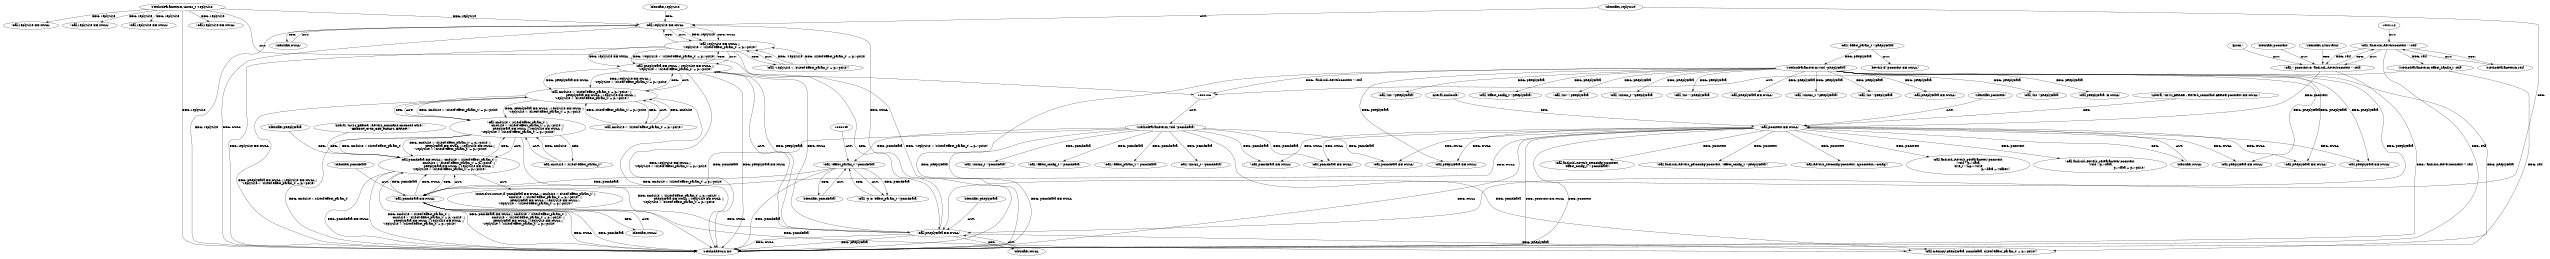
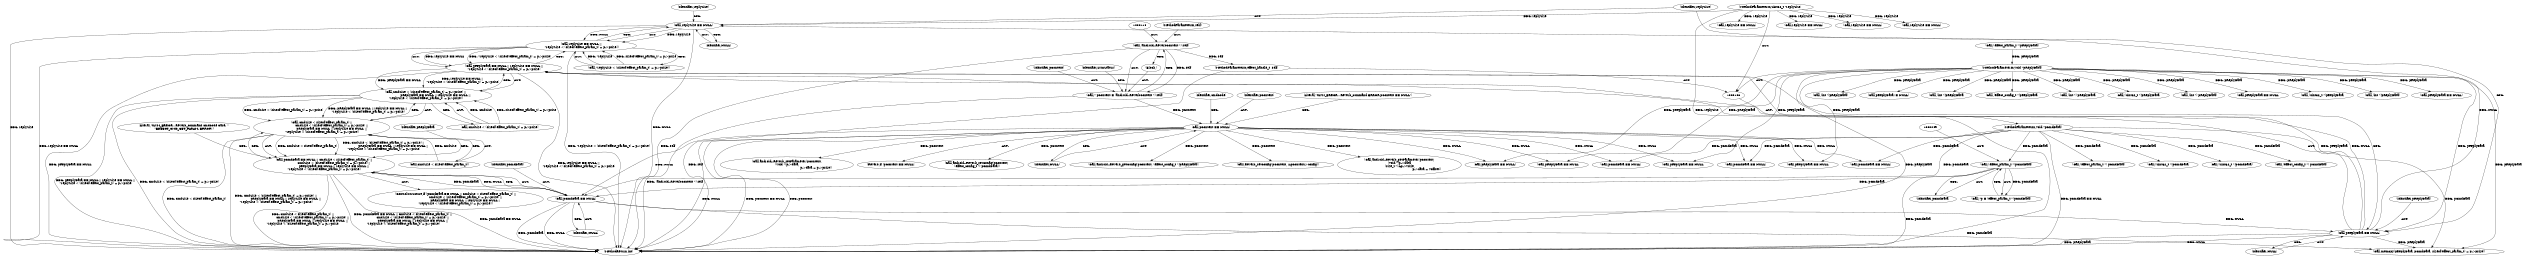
edge "(Call,(android::ReverbContext *) self)" -> "(MethodParameterIn,self)": now "(Call,(android::ReverbContext *) self)" -> "(Block,)"
edge "(Call,(effect_param_t *)pReplyData)" -> "(Reverb,if (pContext == NULL))": now "(Call,pContext == NULL)" -> "(Reverb,if (pContext == NULL))"
edge "(MethodParameterIn,void *pReplyData)" -> "1000106": label "DDG: (android::ReverbContext *) self" -> "AST: "
node "(Literal,cmdCode)": label "(Literal,cmdCode)" -> "(Identifier,cmdCode)"
